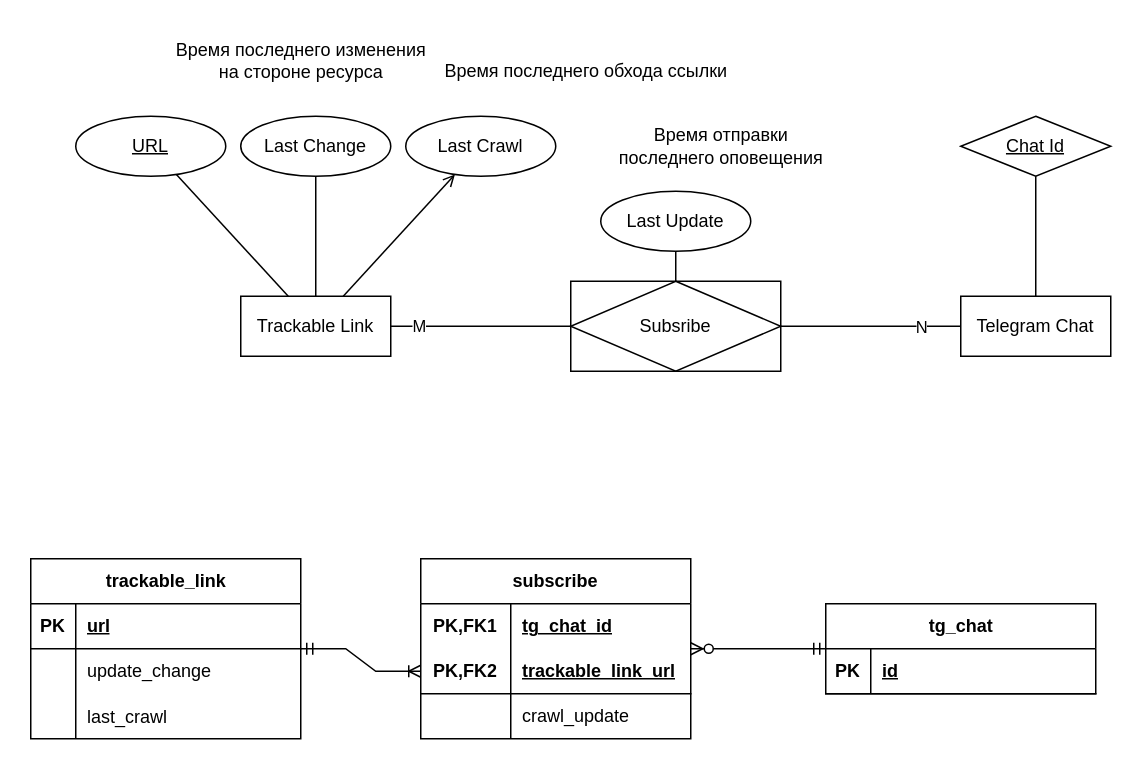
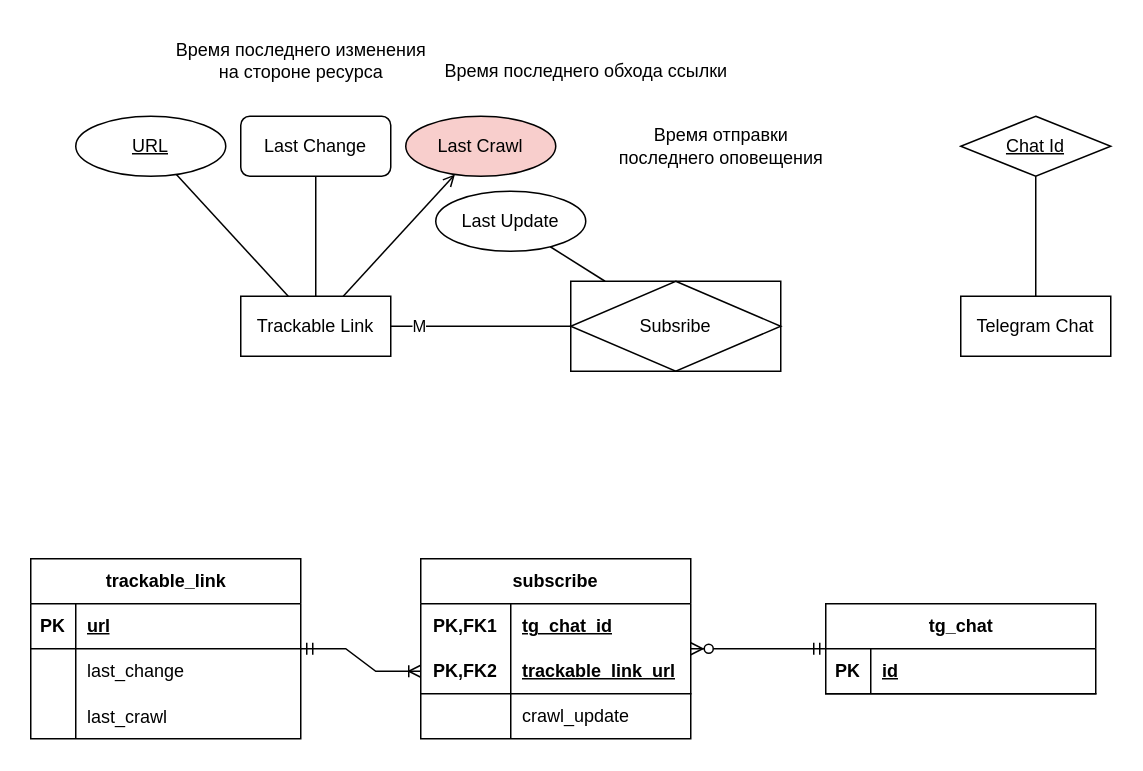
node "Last Change": shape ellipse -> rounded rectangle
node "Last Crawl": fillcolor #ffffff -> #f8cecc
node "Last Update": moved (676, 221) -> (511, 221)
edge "Subsribe" -- "Telegram Chat": removed, label "N"
node "update_change": label "update_change" -> "last_change"
